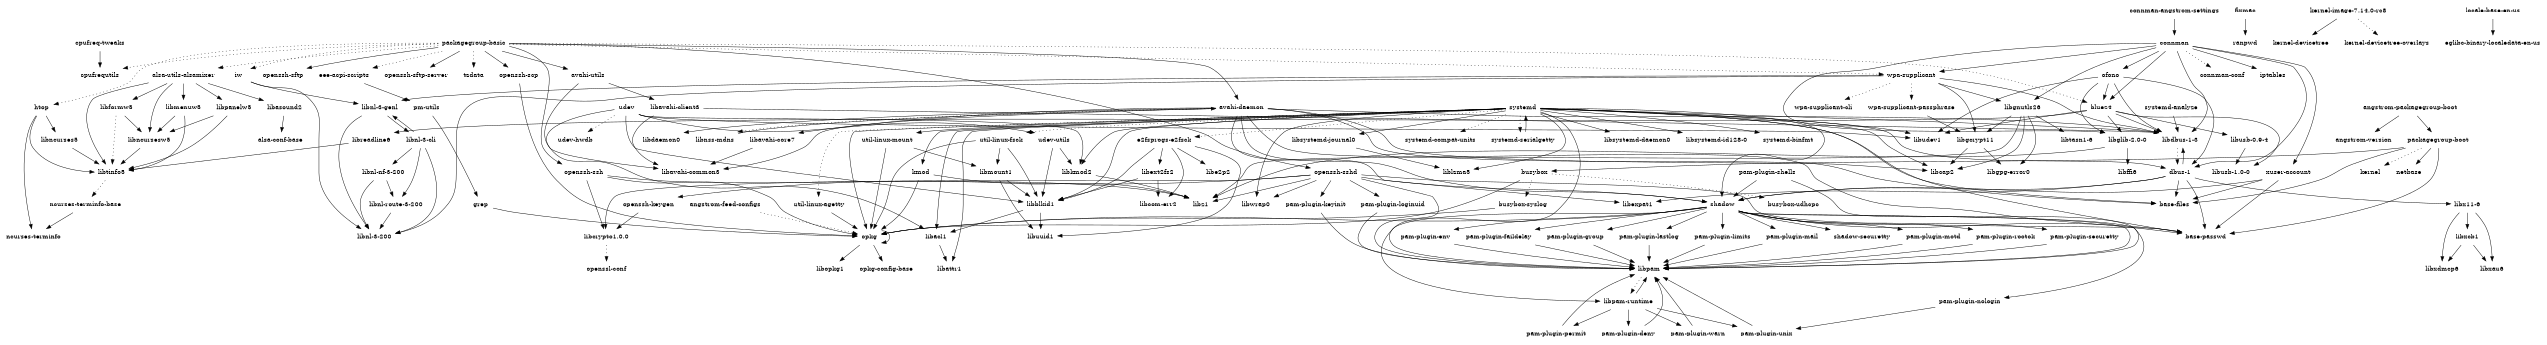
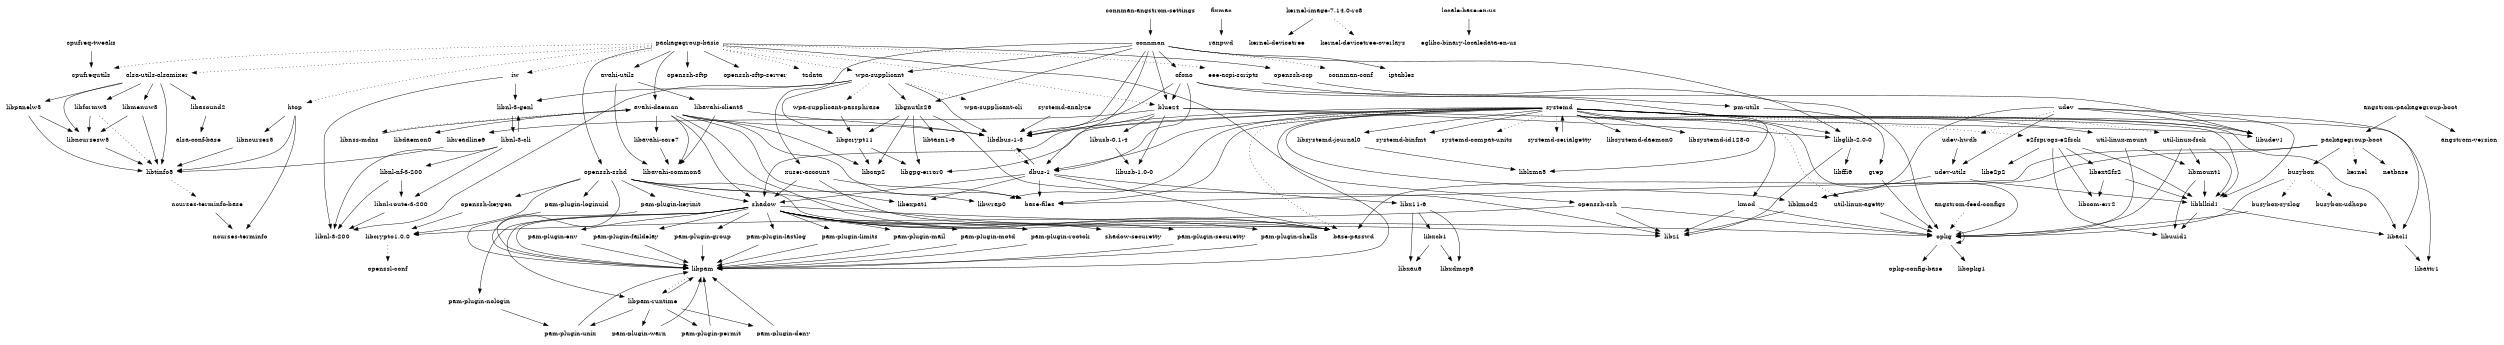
edge "systemd" -> "libcap2": now "systemd" -> "libgpg-error0"
node "libusb-0.9-4": label "libusb-0.9-4" -> "libusb-0.1-4"
edge "udev-hwdb" -> "udev-utils": added
edge "libnl-3-genl" -> "libnl-3-200": removed
edge "pam-plugin-shells" -> "shadow": reversed
edge "systemd" -> "base-passwd": style solid -> dotted
